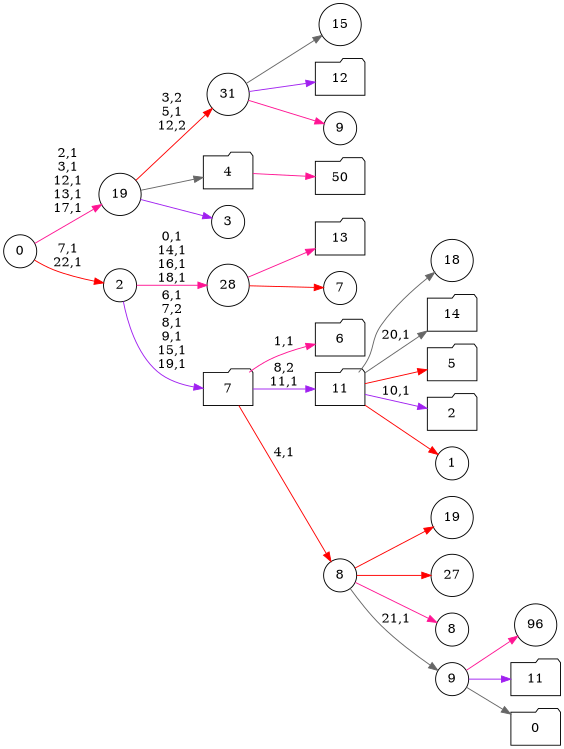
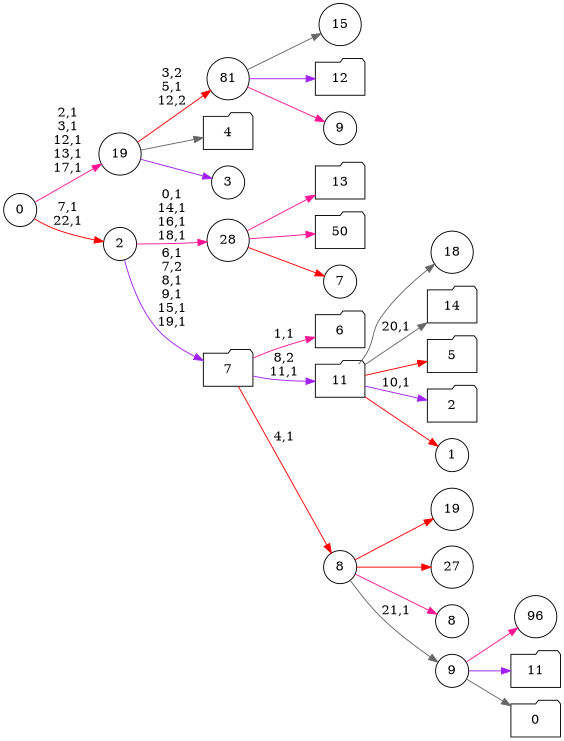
node "31": label "31" -> "81"
edge "4" -> "50": now "28" -> "50"
